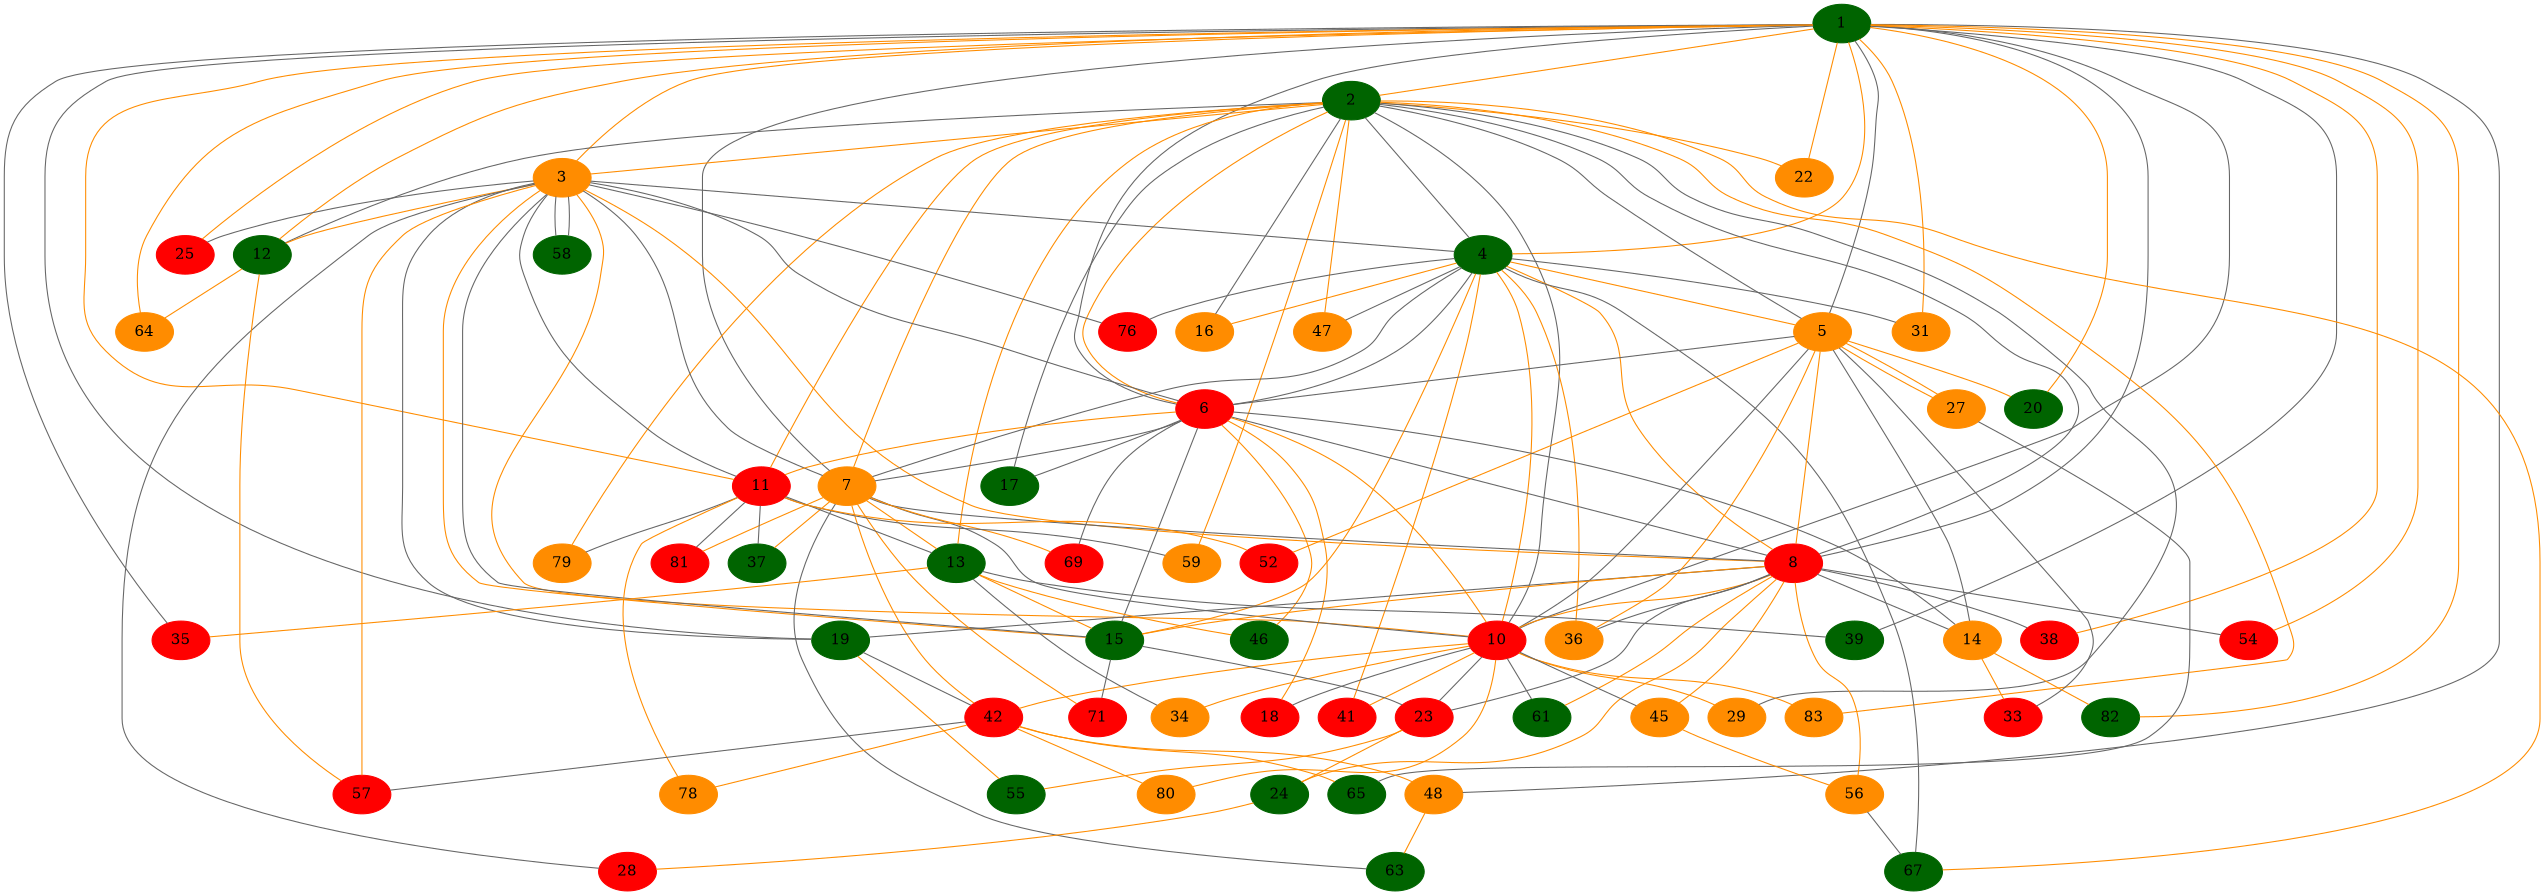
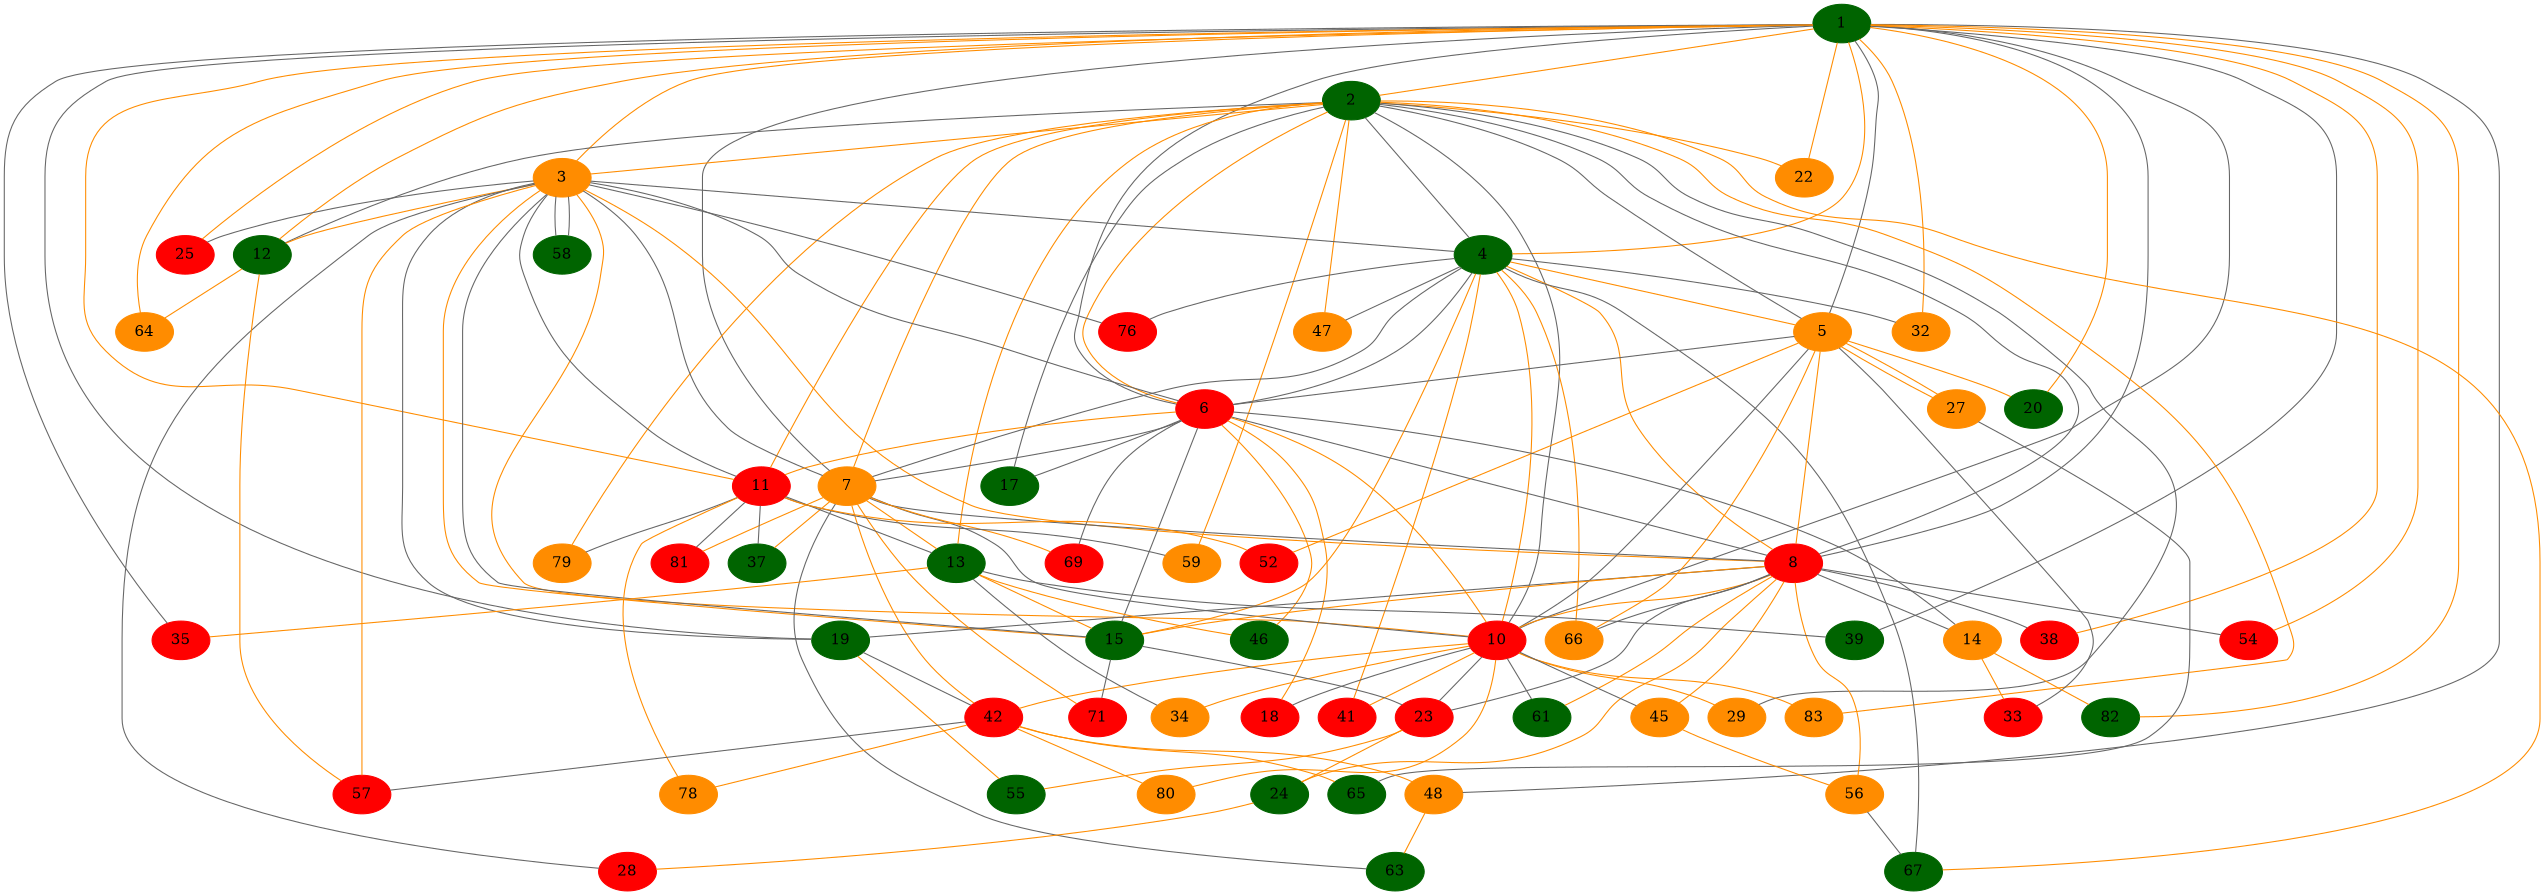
node "16": removed
node "31": label "31" -> "32"
edge "5" -- "14": removed
node "36": label "36" -> "66"
